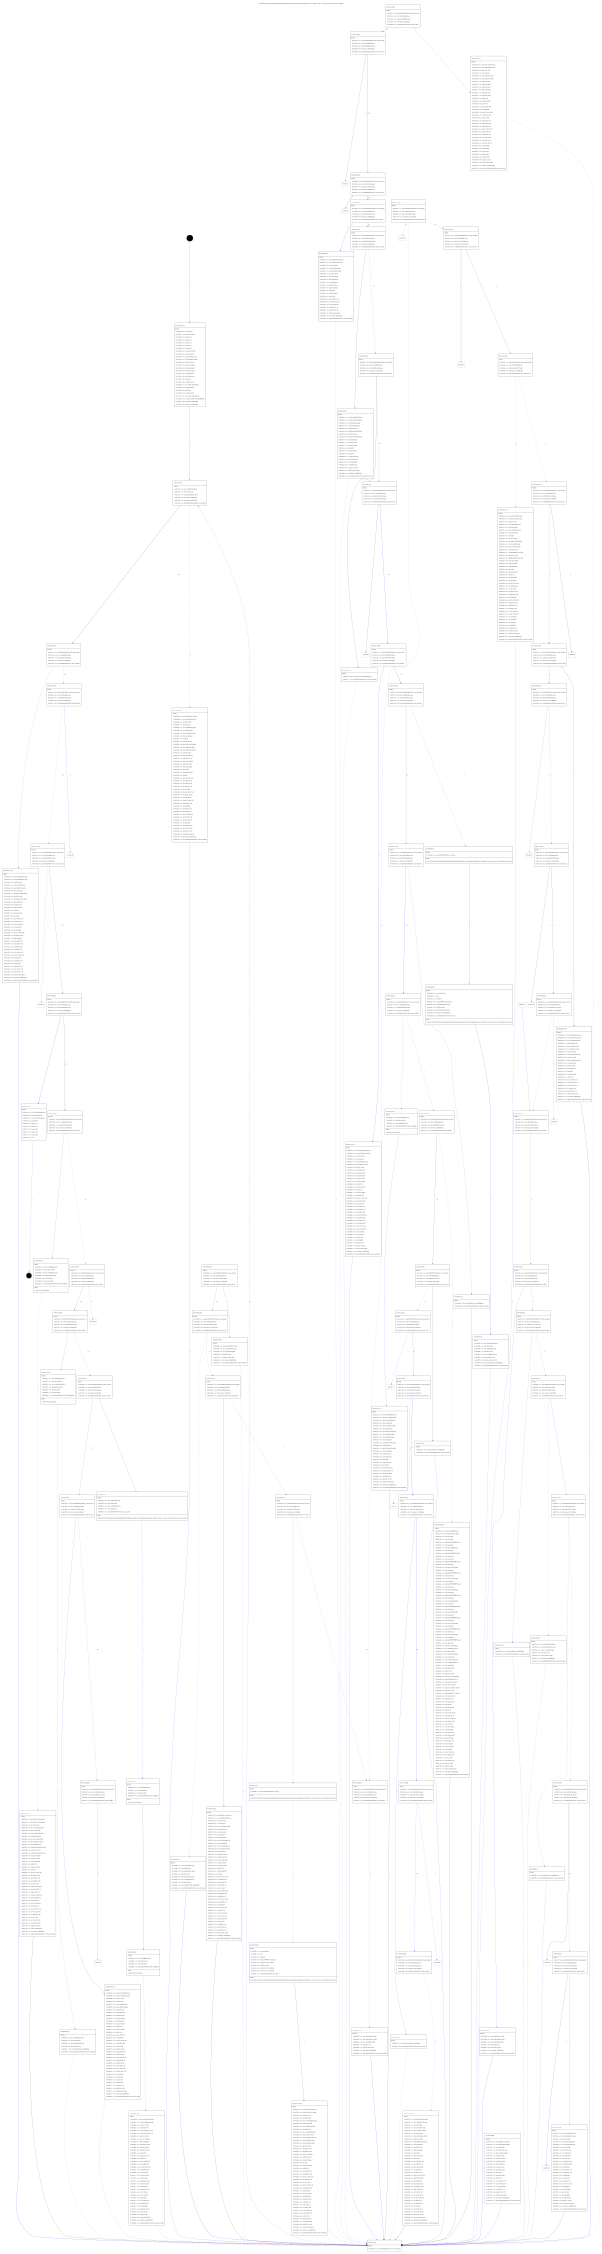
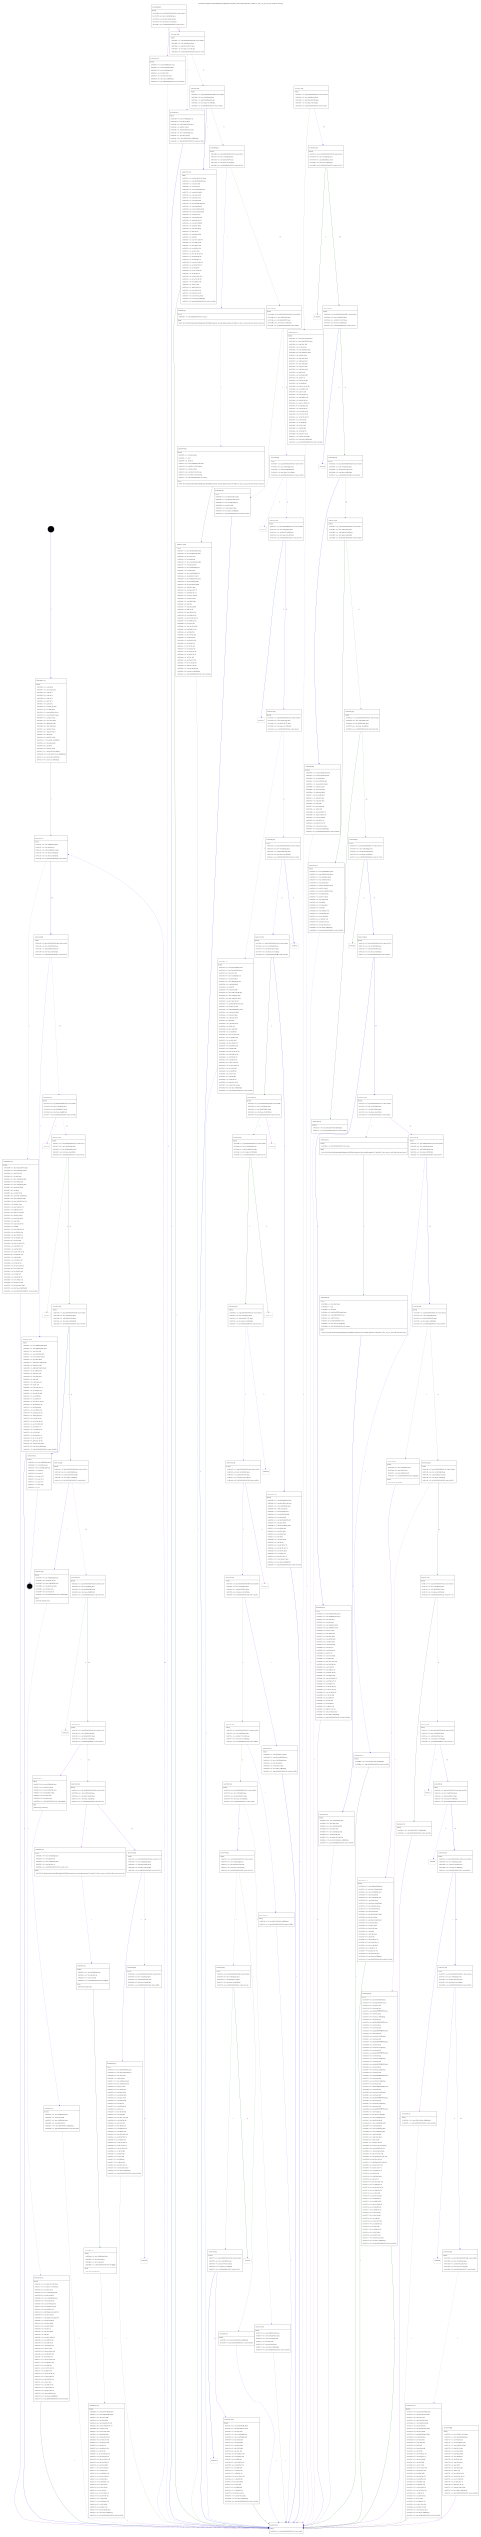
edge "0x401df7 [28]" -> "0x401ddb [28]": reversed
edge "0x402206" -> "0x401ed7 [28]": reversed
